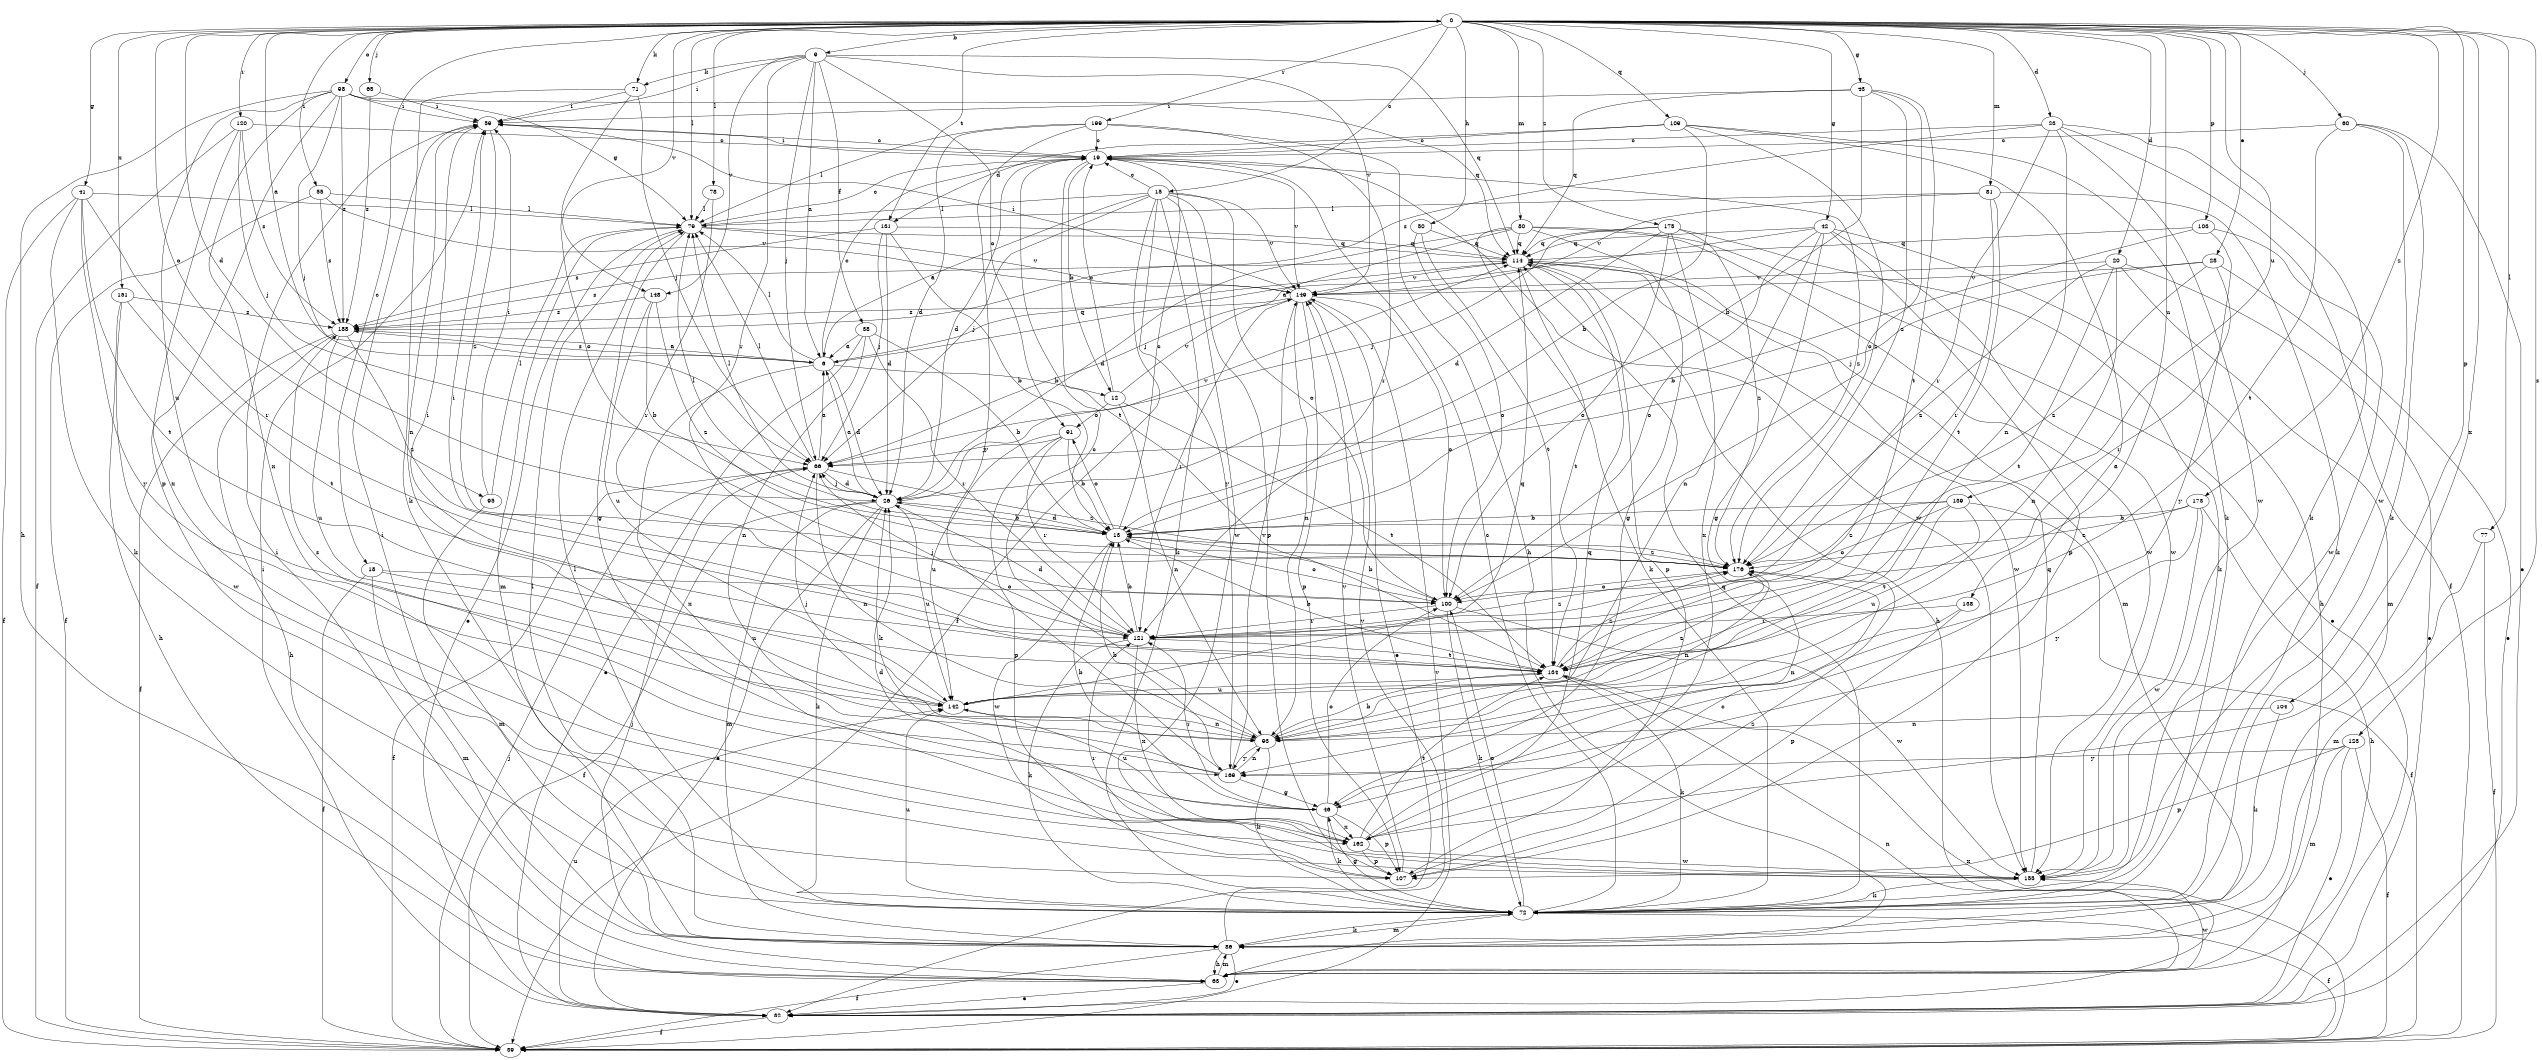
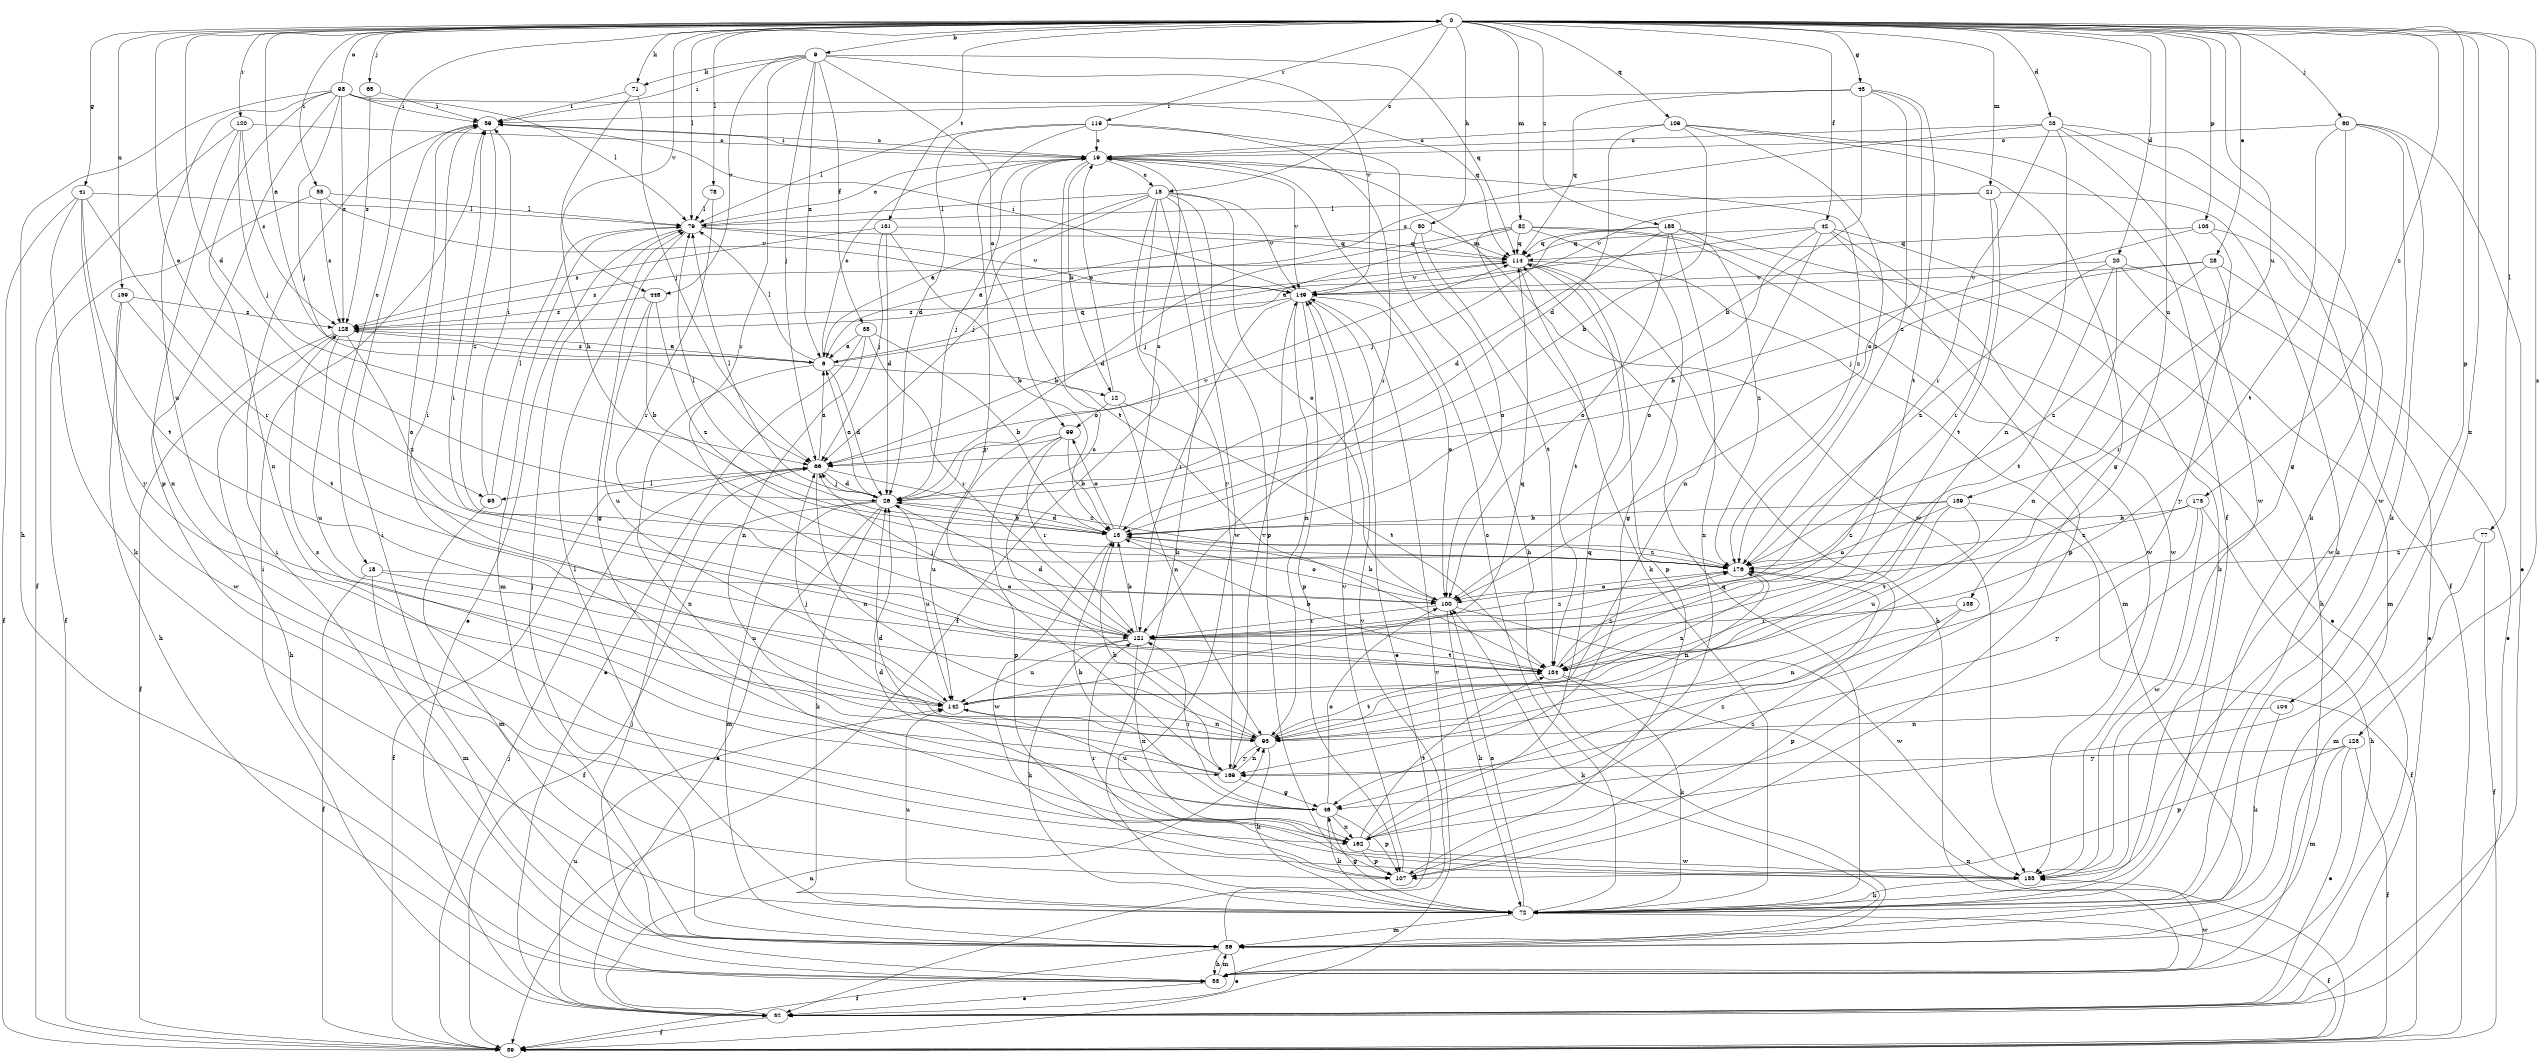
edge "0" -> "98": reversed
node "199": label "199" -> "119"
edge "0" -> "42": label "g" -> "f"
edge "109" -> "131": now "109" -> "26"
edge "98" -> "79": label "g" -> "l"
edge "15" -> "19": reversed
node "81": label "81" -> "21"
node "80": label "80" -> "82"
node "175": label "175" -> "185"
edge "50" -> "114": label "q" -> "m"
edge "50" -> "6": added, label "a"
node "151": label "151" -> "159"
node "148": label "148" -> "448"
node "188": label "188" -> "128"
edge "19" -> "26": label "d" -> "j"
edge "12" -> "149": removed, label "v"
edge "71" -> "100": label "o" -> "h"
edge "66" -> "79": now "66" -> "95"
edge "59" -> "93": label "n" -> "o"
node "91": label "91" -> "99"
edge "114" -> "155": removed, label "w"
edge "109" -> "46": label "a" -> "g"
edge "155" -> "114": removed, label "q"
edge "109" -> "72": label "k" -> "f"
edge "77" -> "176": added, label "z"
edge "86" -> "79": label "l" -> "j"
edge "169" -> "26": label "k" -> "d"
edge "42" -> "46": now "60" -> "46"
edge "134" -> "142": now "121" -> "142"
edge "93" -> "134": label "b" -> "t"
edge "162" -> "176": label "c" -> "z"
edge "71" -> "72": removed, label "k"
edge "86" -> "72": now "86" -> "100"
node "63": label "63" -> "53"
edge "32" -> "134": now "32" -> "93"
